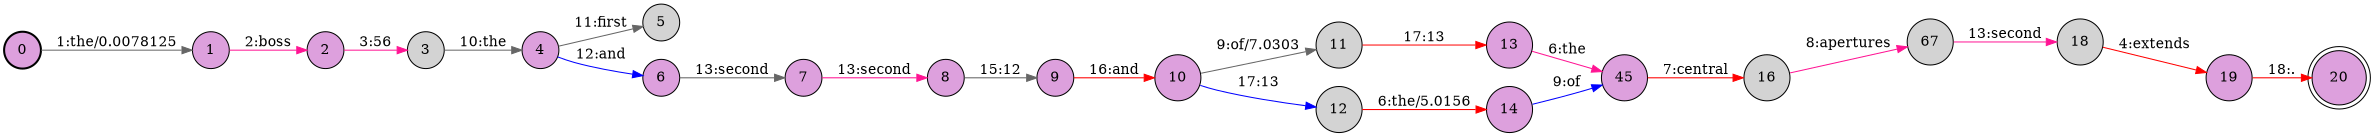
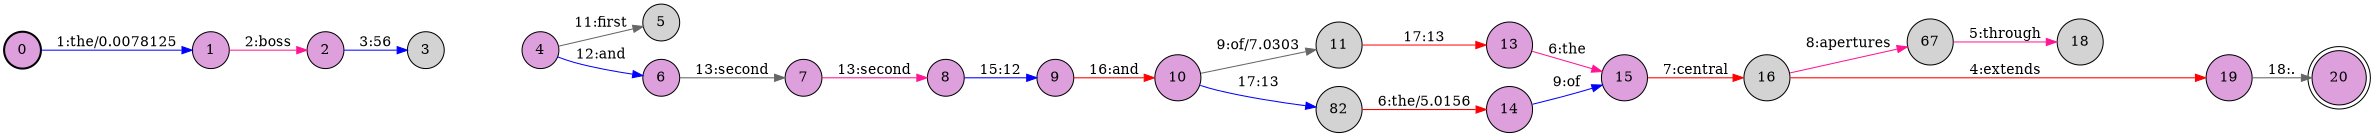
edge "67" -> "18": label "13:second" -> "5:through"
edge "0" -> "1": color gray40 -> blue
edge "2" -> "3": color deeppink -> blue
edge "3" -> "4": removed, label "10:the"
edge "18" -> "19": now "16" -> "19"
edge "8" -> "9": color gray40 -> blue
node "45": label "45" -> "15"
edge "19" -> "20": color red -> gray40
node "12": label "12" -> "82"
